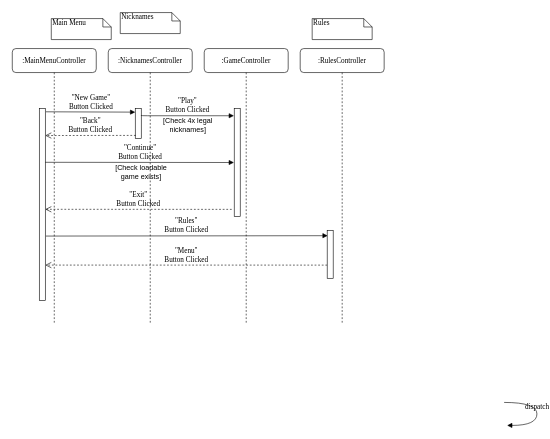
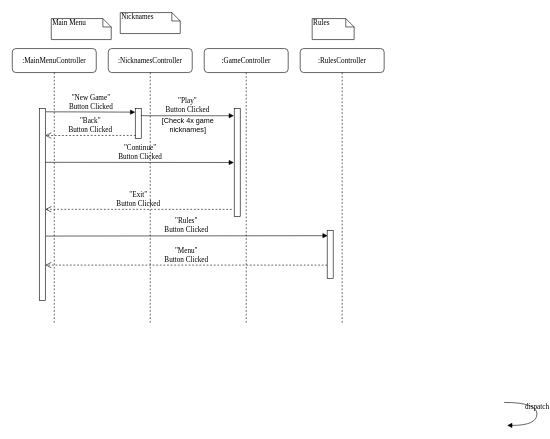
node "Rules": size 60x21 -> 42x21
node "[Check 4x legal nicknames]": label "[Check 4x legal nicknames]" -> "[Check 4x game nicknames]"
node "[Check loadable game exists]": removed
